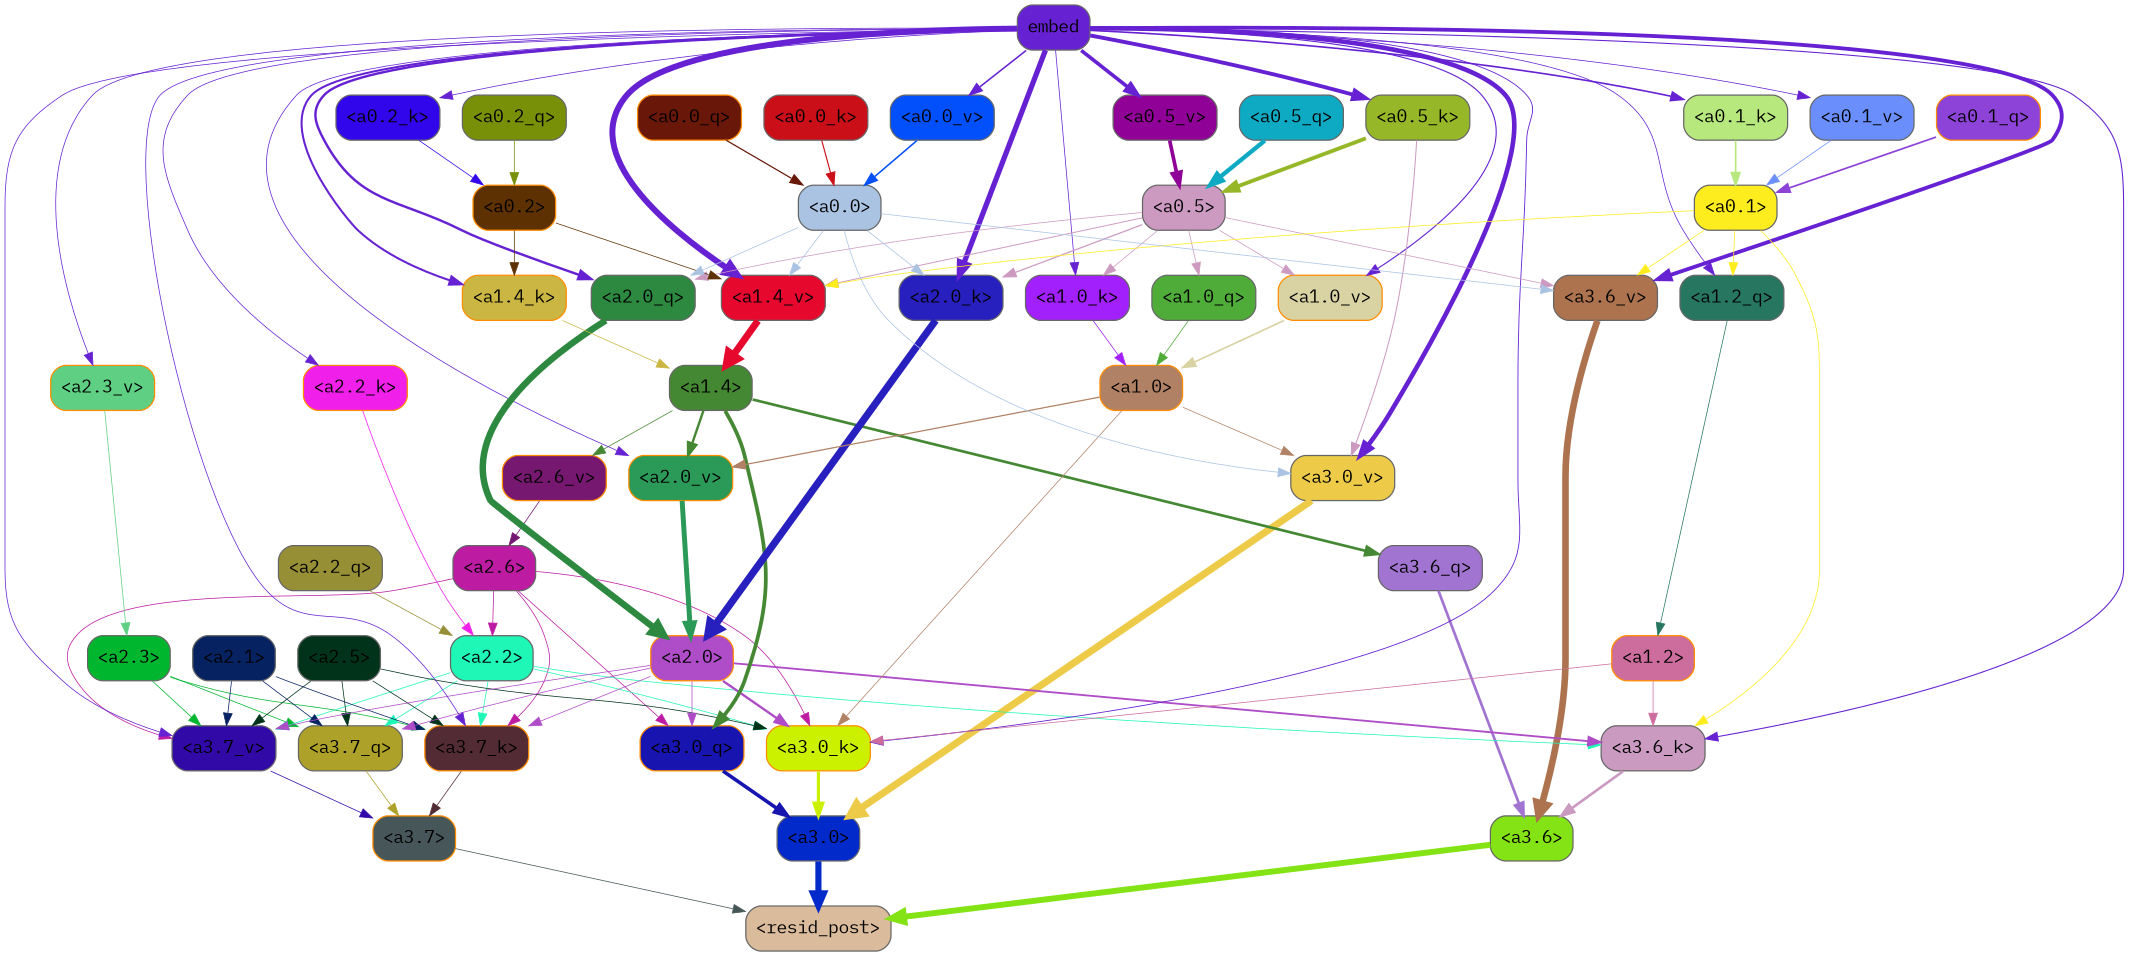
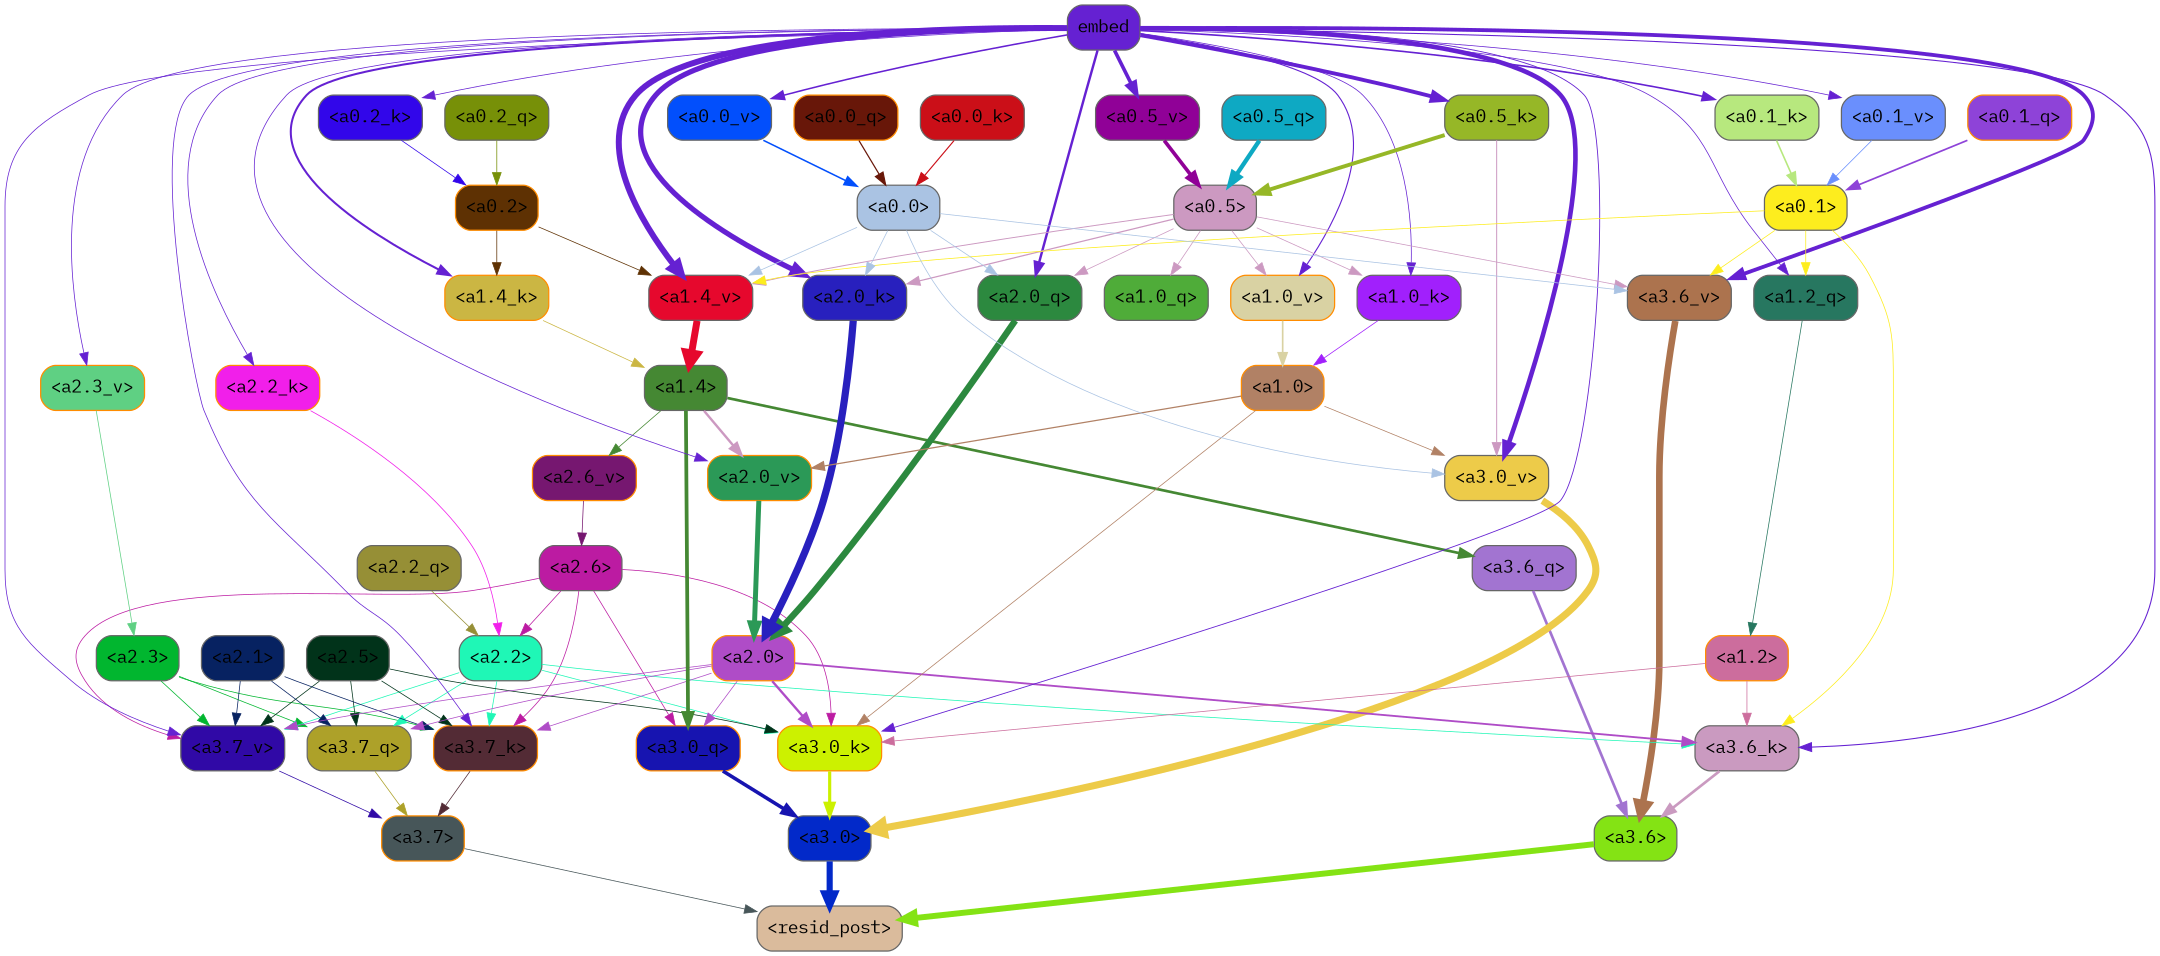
edge "<a1.0_q>" -> "<a1.0>": removed
edge "<a1.4>" -> "<a2.0_v>": color #458833 -> #cc99c1
